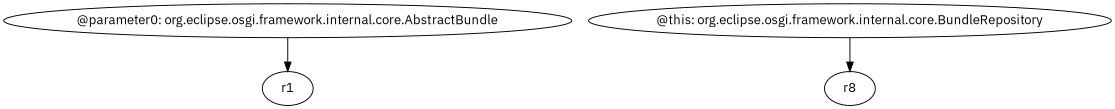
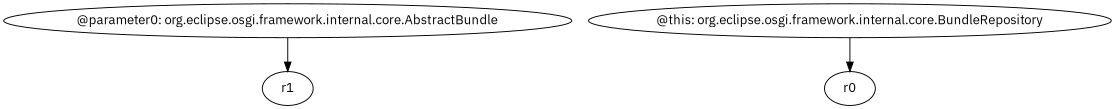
node "r8": label "r8" -> "r0"
